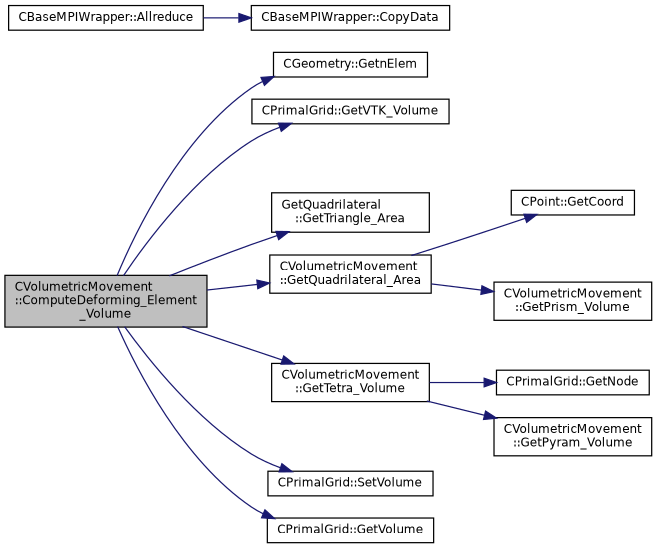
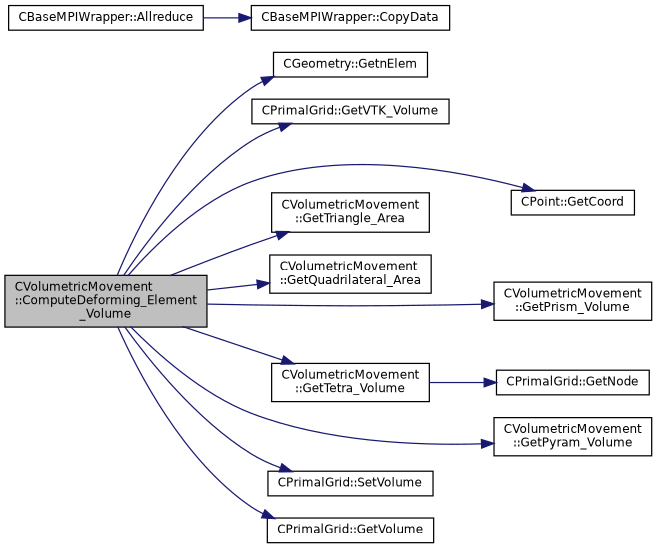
node "GetQuadrilateral ::GetTriangle_Area": label "GetQuadrilateral ::GetTriangle_Area" -> "CVolumetricMovement ::GetTriangle_Area"
edge "CVolumetricMovement ::GetQuadrilateral_Area" -> "CPoint::GetCoord": now "CVolumetricMovement ::ComputeDeforming_Element _Volume" -> "CPoint::GetCoord"
edge "CVolumetricMovement ::GetQuadrilateral_Area" -> "CVolumetricMovement ::GetPrism_Volume": now "CVolumetricMovement ::ComputeDeforming_Element _Volume" -> "CVolumetricMovement ::GetPrism_Volume"
edge "CVolumetricMovement ::GetTetra_Volume" -> "CVolumetricMovement ::GetPyram_Volume": now "CVolumetricMovement ::ComputeDeforming_Element _Volume" -> "CVolumetricMovement ::GetPyram_Volume"
